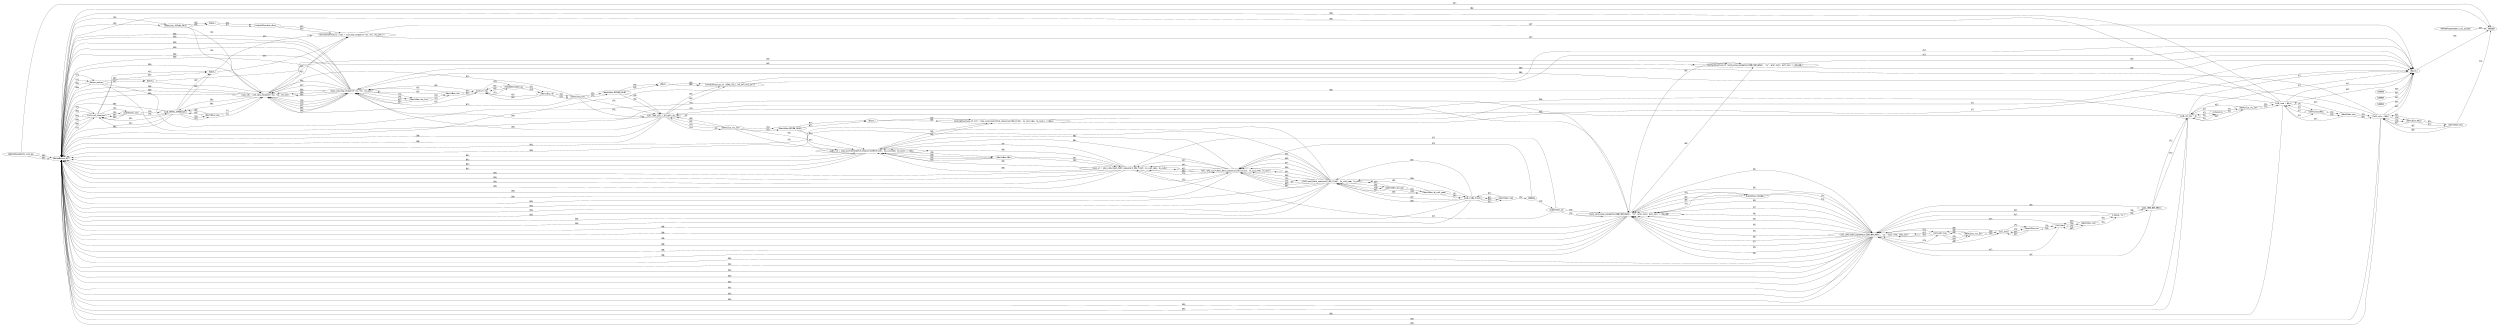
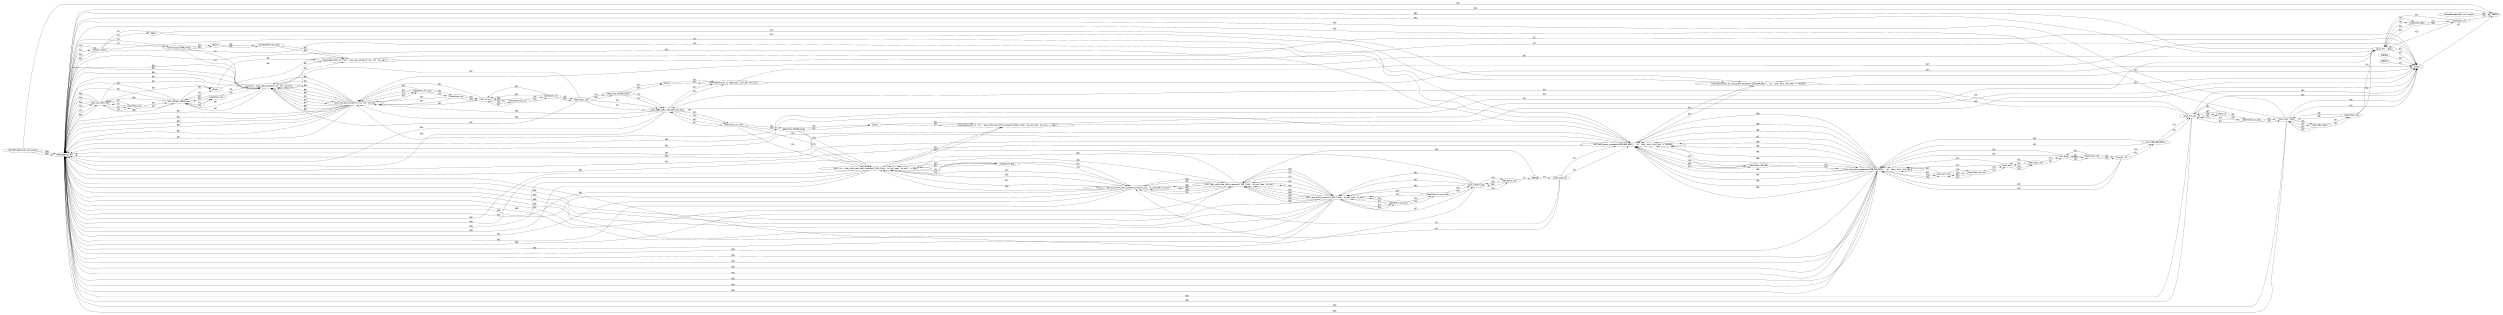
node "1000115": removed
node "(MethodParameterIn,curl_len)": label "(MethodParameterIn,curl_len)" -> "(MethodParameterIn,curl_escape)"
